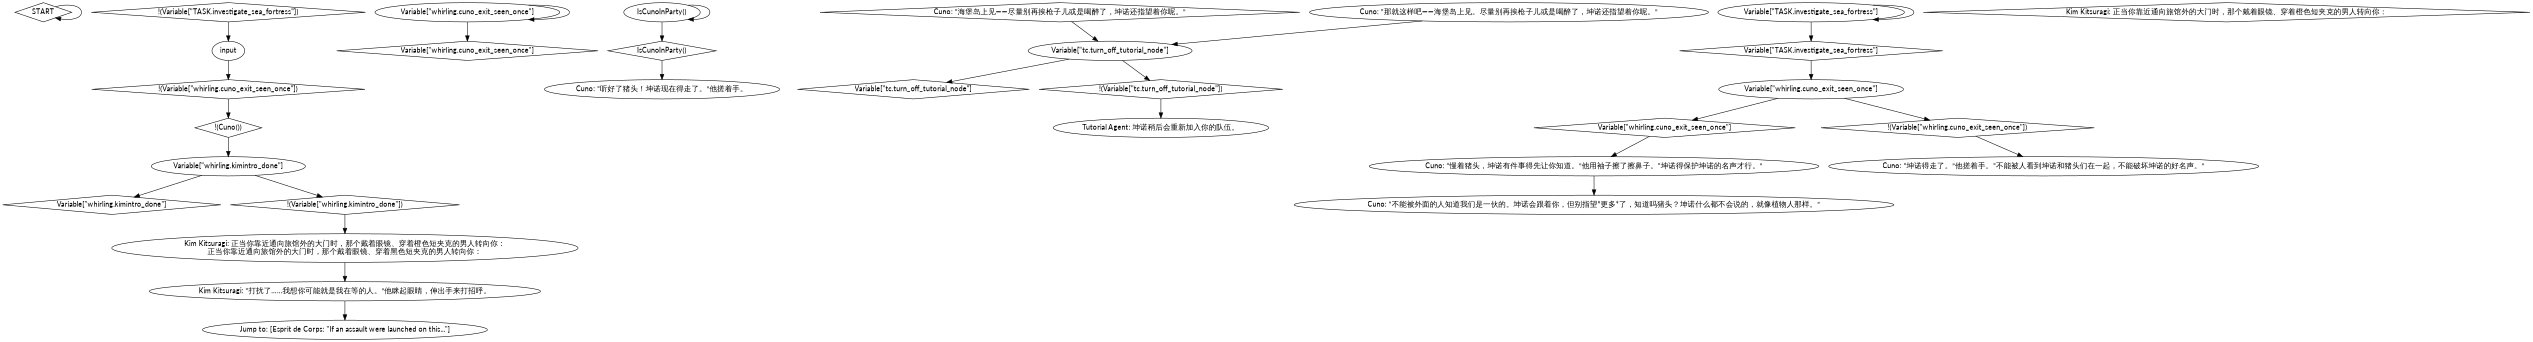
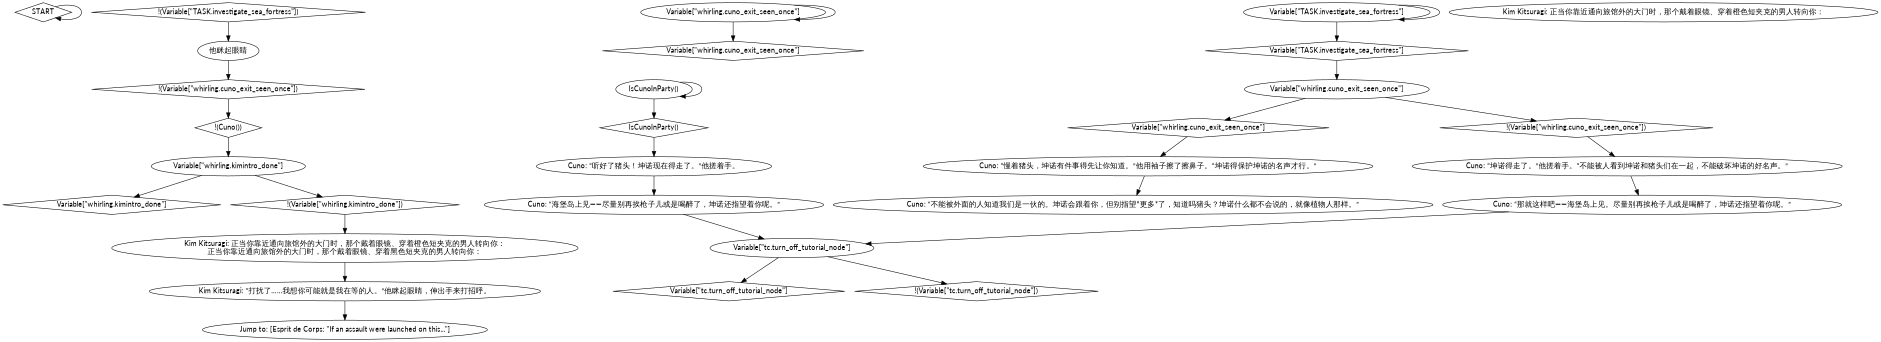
node "Cuno: “海堡岛上见——尽量别再挨枪子儿或是喝醉了，坤诺还指望着你呢。”": shape diamond -> ellipse
node "Kim Kitsuragi: 正当你靠近通向旅馆外的大门时，那个戴着眼镜、穿着橙色短夹克的男人转向你：": shape diamond -> ellipse
node "input": label "input" -> "他眯起眼睛"
node "Tutorial Agent: 坤诺稍后会重新加入你的队伍。": removed
edge "Cuno: “听好了猪头！坤诺现在得走了。”他搓着手。" -> "Cuno: “海堡岛上见——尽量别再挨枪子儿或是喝醉了，坤诺还指望着你呢。”": added
edge "Cuno: “坤诺得走了。”他搓着手。“不能被人看到坤诺和猪头们在一起，不能破坏坤诺的好名声。”" -> "Cuno: “那就这样吧——海堡岛上见。尽量别再挨枪子儿或是喝醉了，坤诺还指望着你呢。”": added
